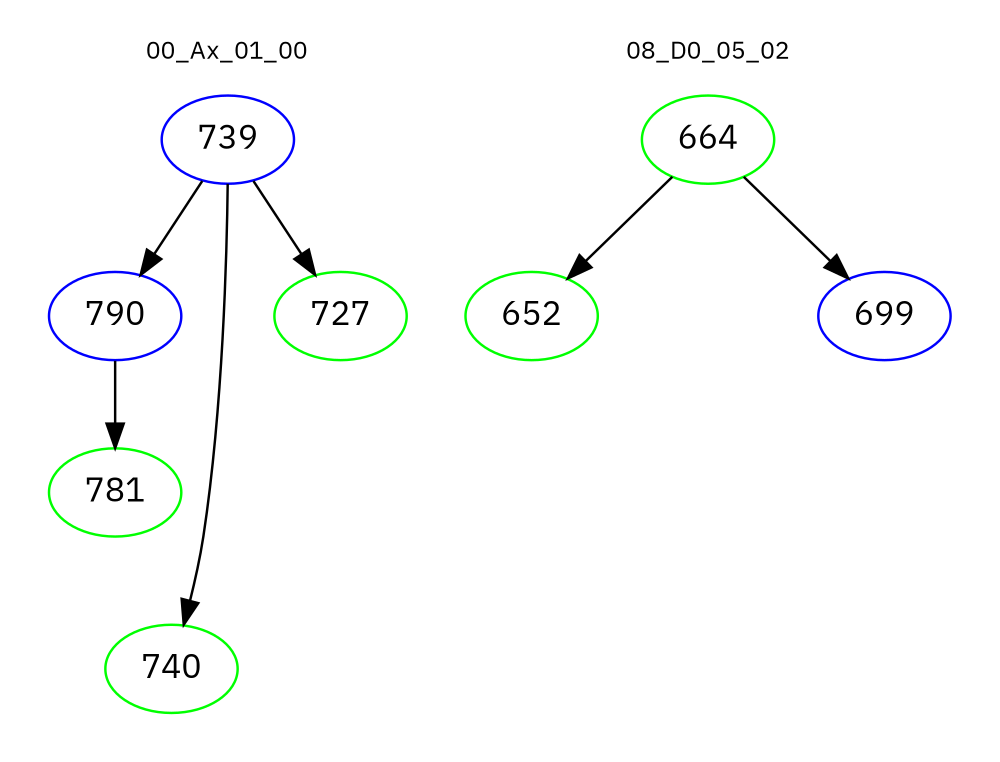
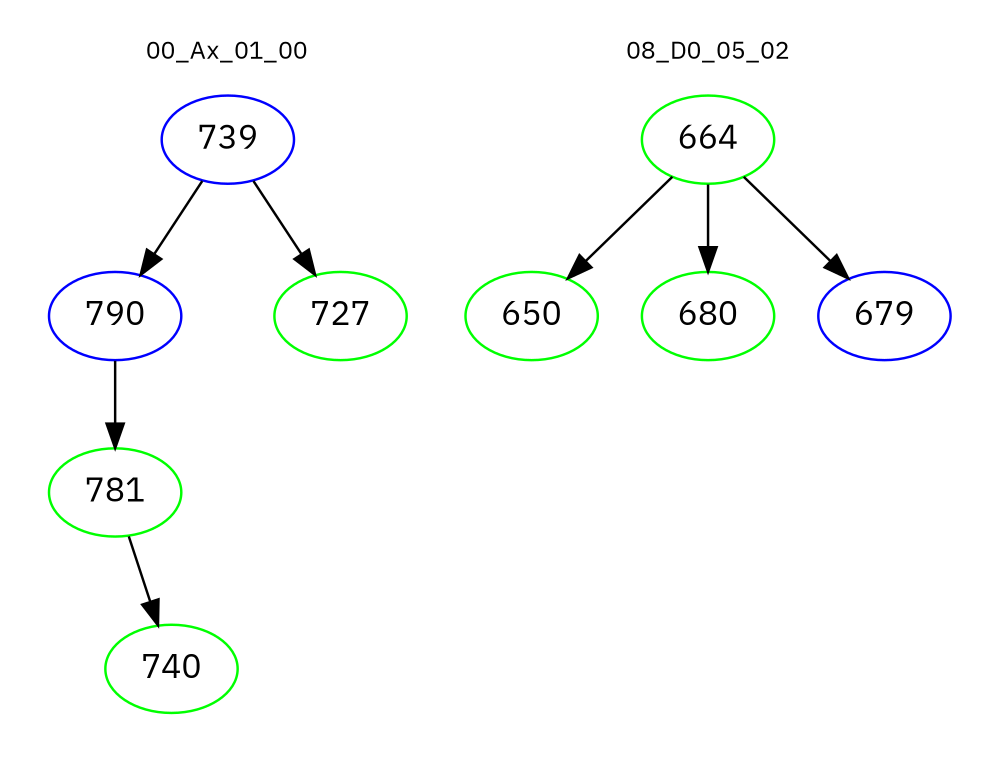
node "652": label "652" -> "650"
node "680": added
node "699": label "699" -> "679"
edge "739" -> "740": now "781" -> "740"
